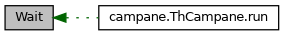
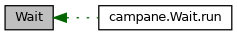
node "campane.ThCampane.run": label "campane.ThCampane.run" -> "campane.Wait.run"
